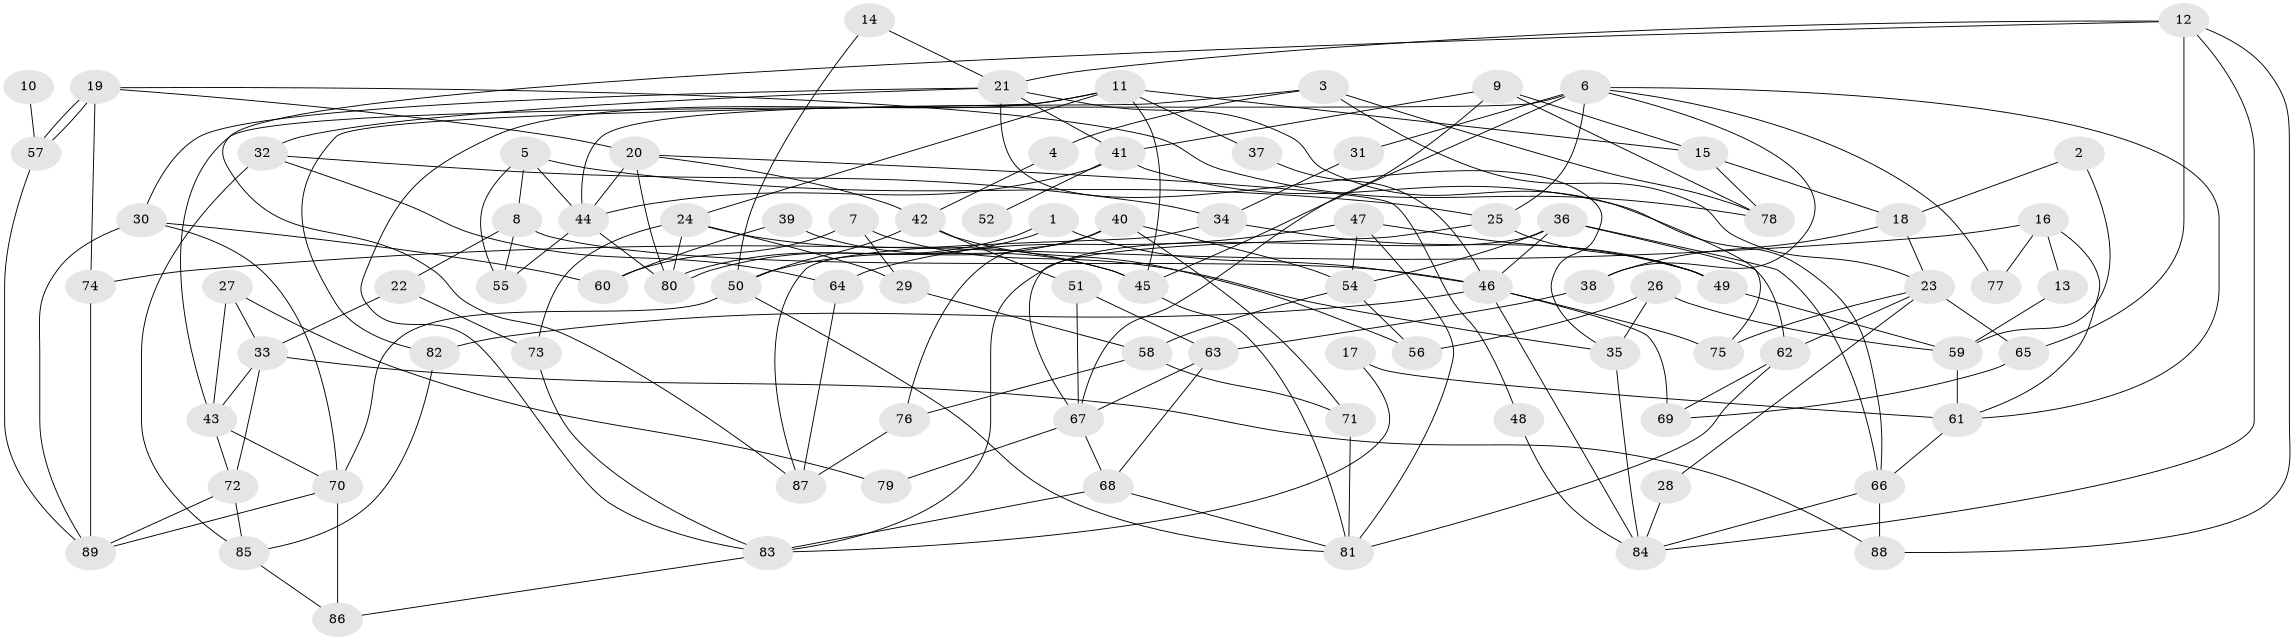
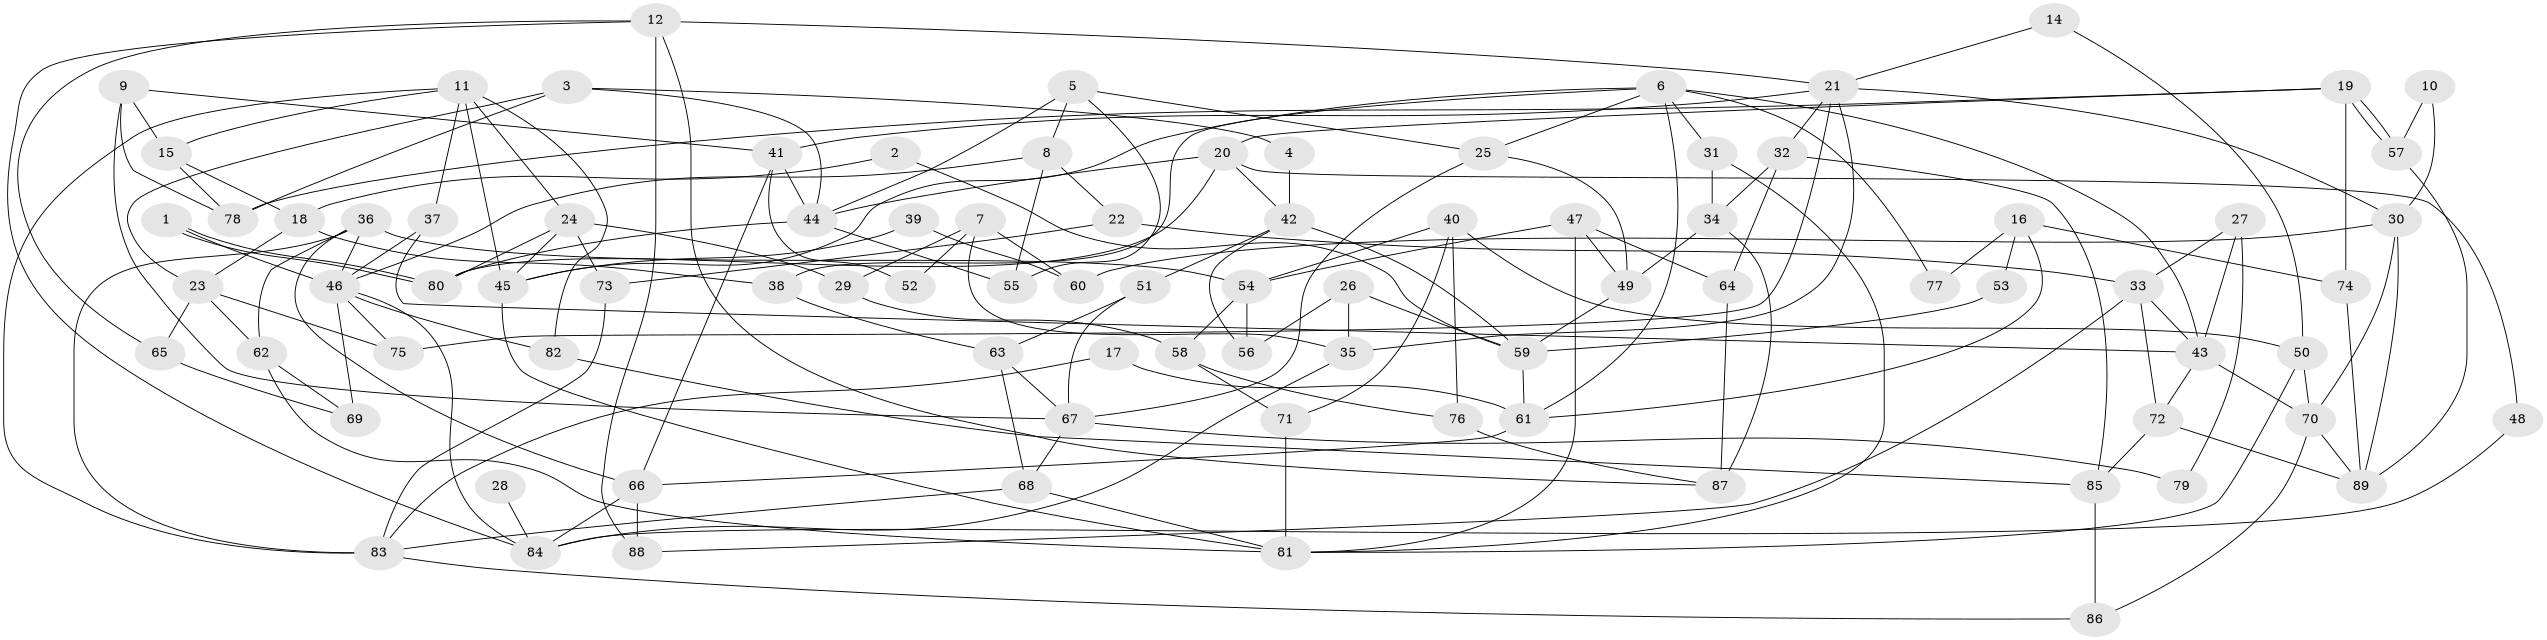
edge "10" -- "30": added
edge "7" -- "52": added
edge "42" -- "50": now "42" -- "59"
node "13": label "13" -> "53"
edge "37" -- "43": added
edge "23" -- "28": removed
edge "31" -- "81": added
